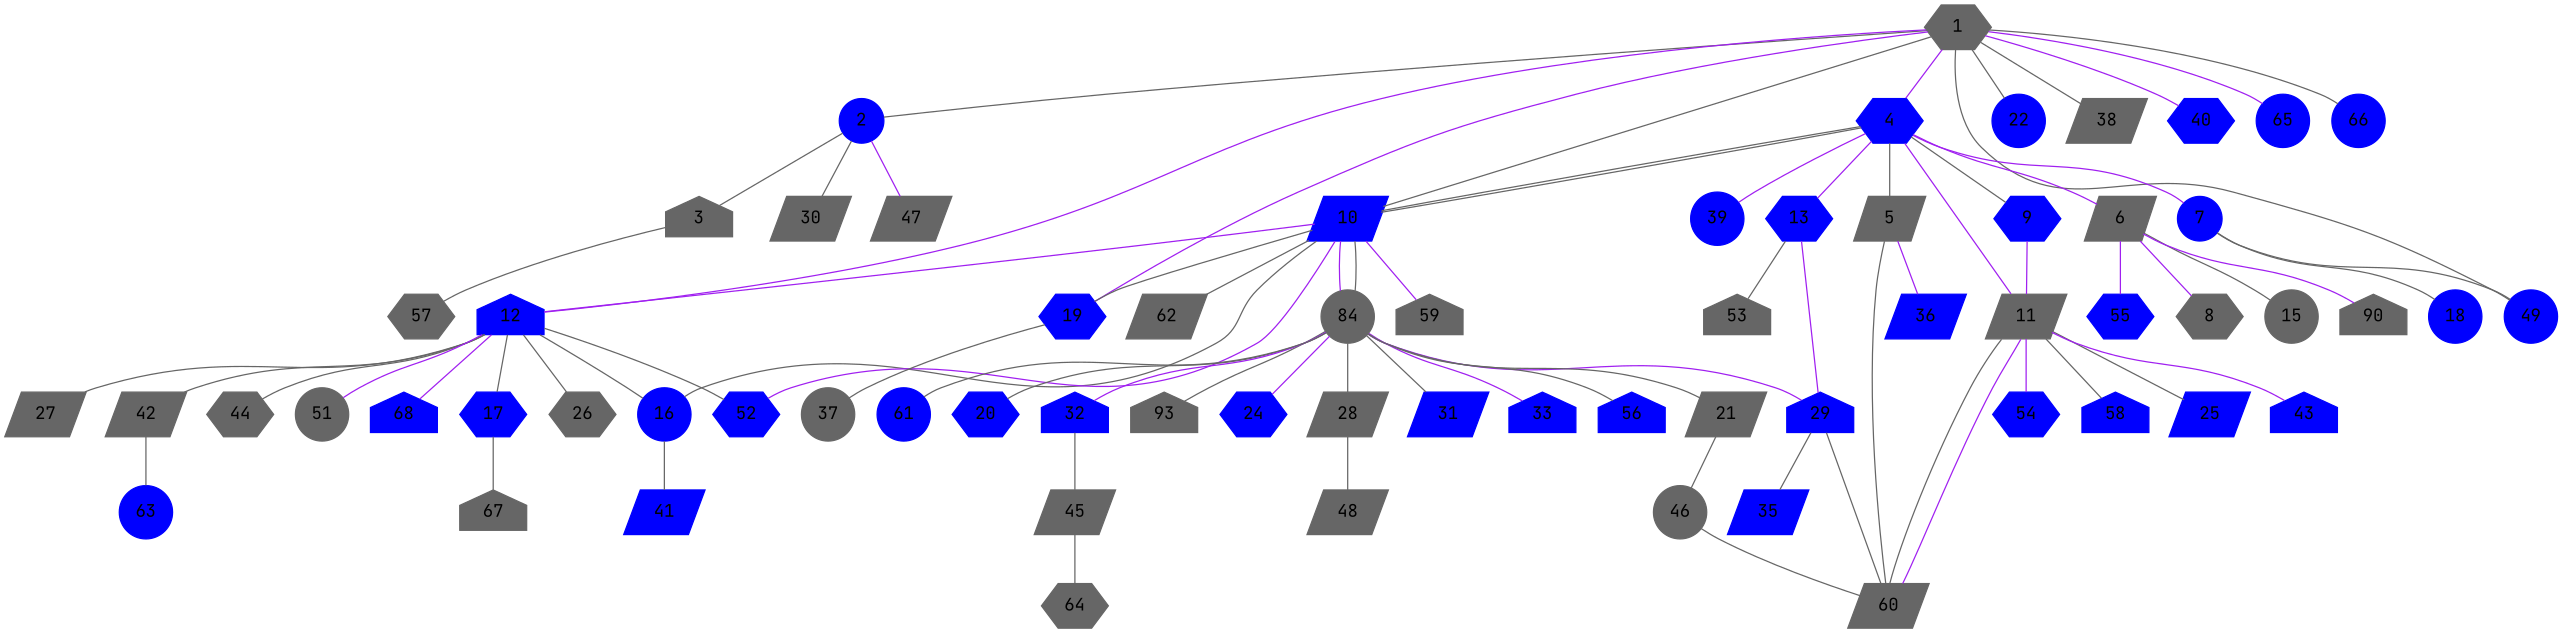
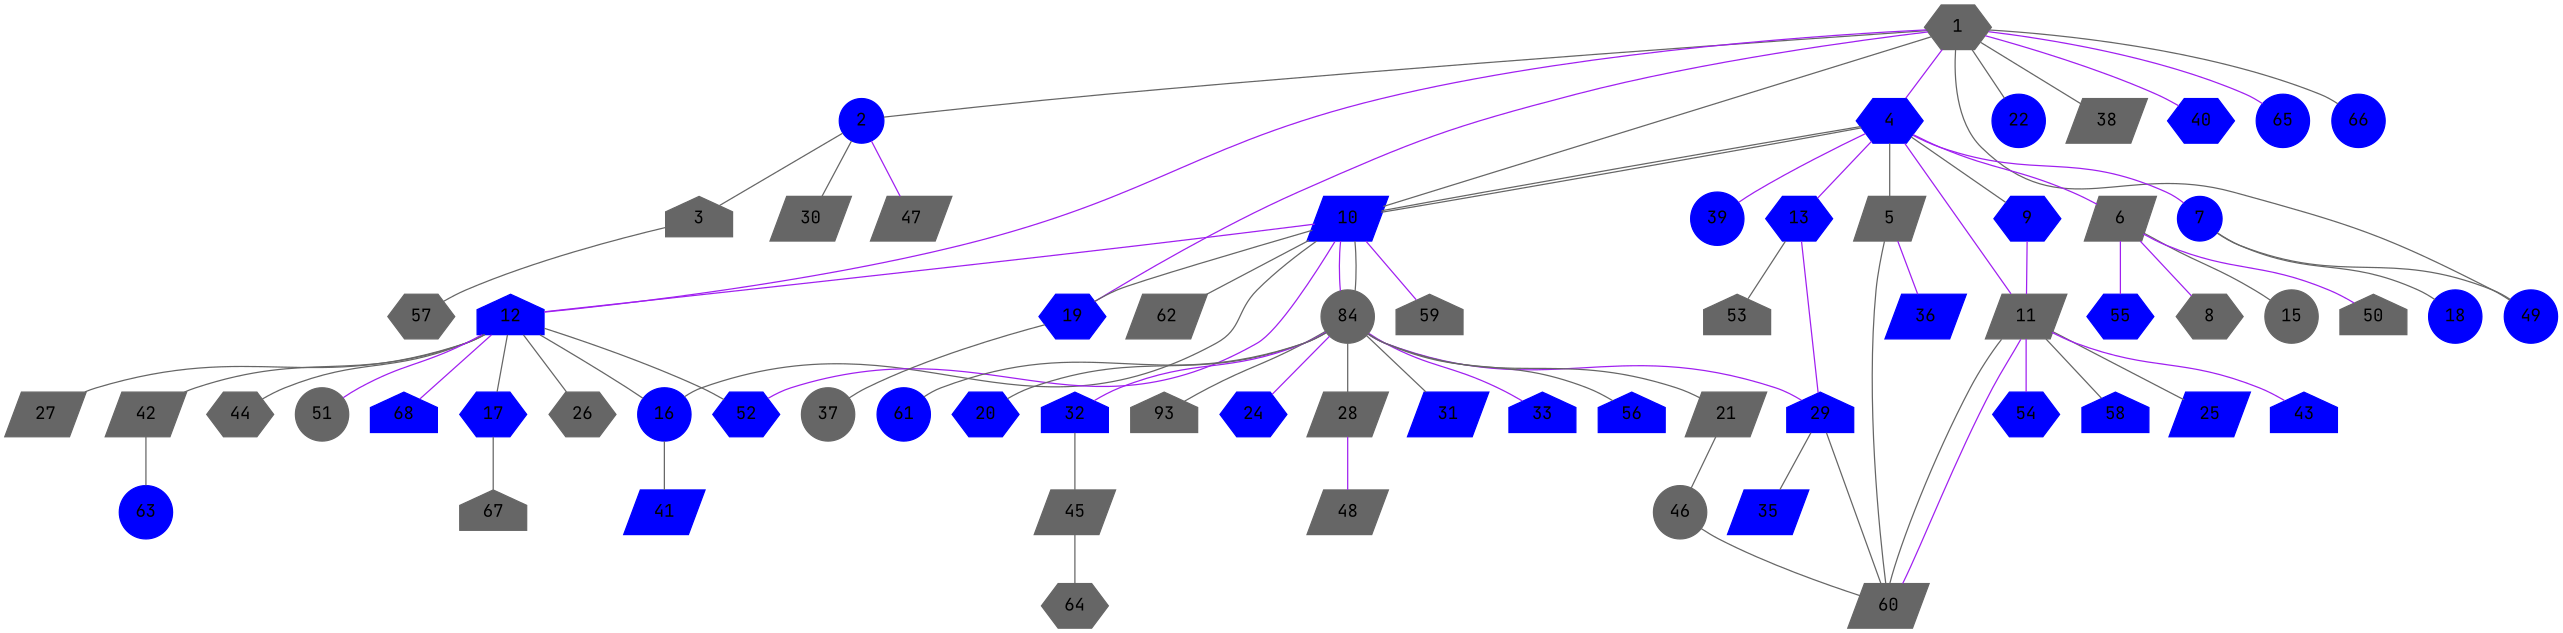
node "90": label "90" -> "50"
edge "28" -- "48": color gray40 -> purple
